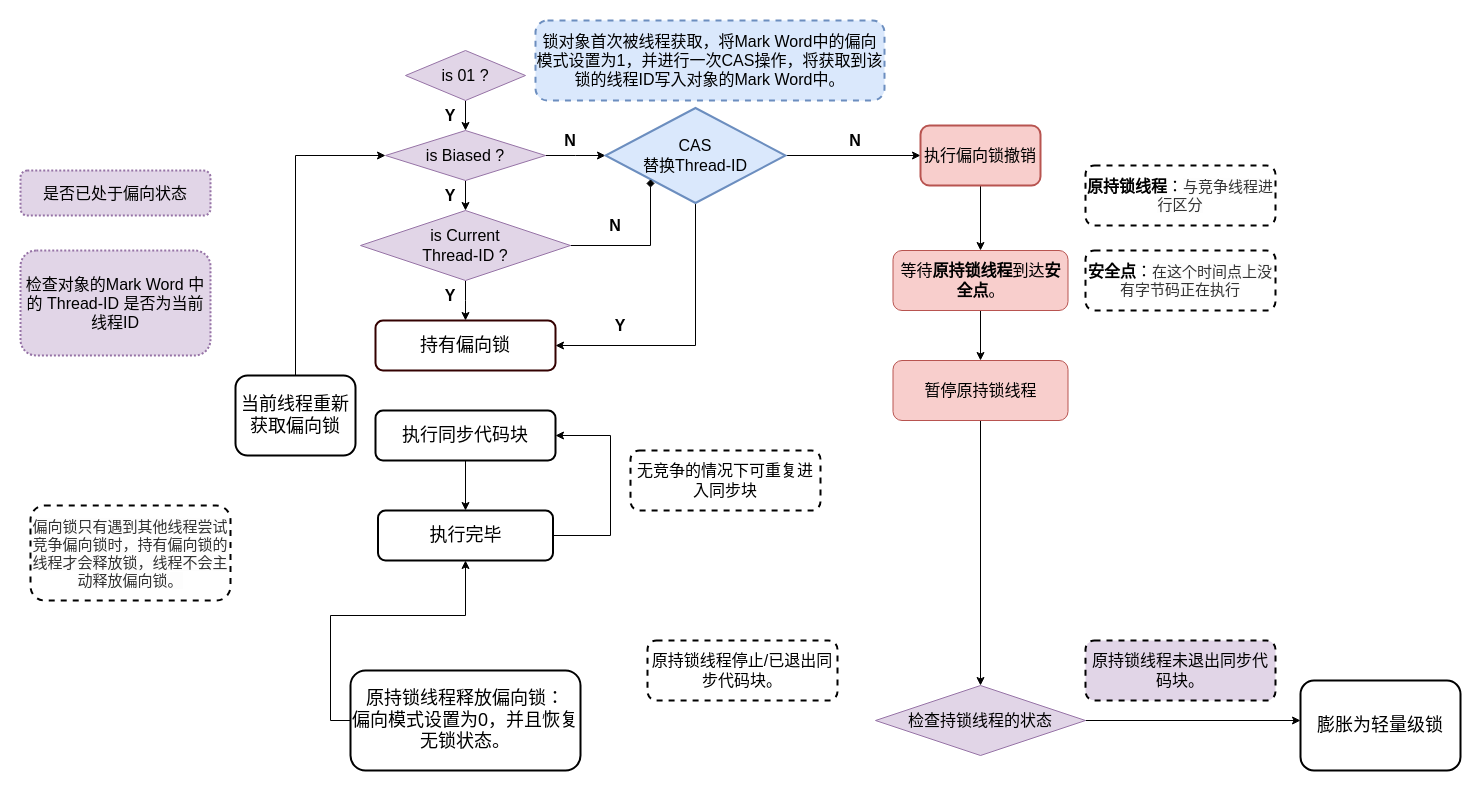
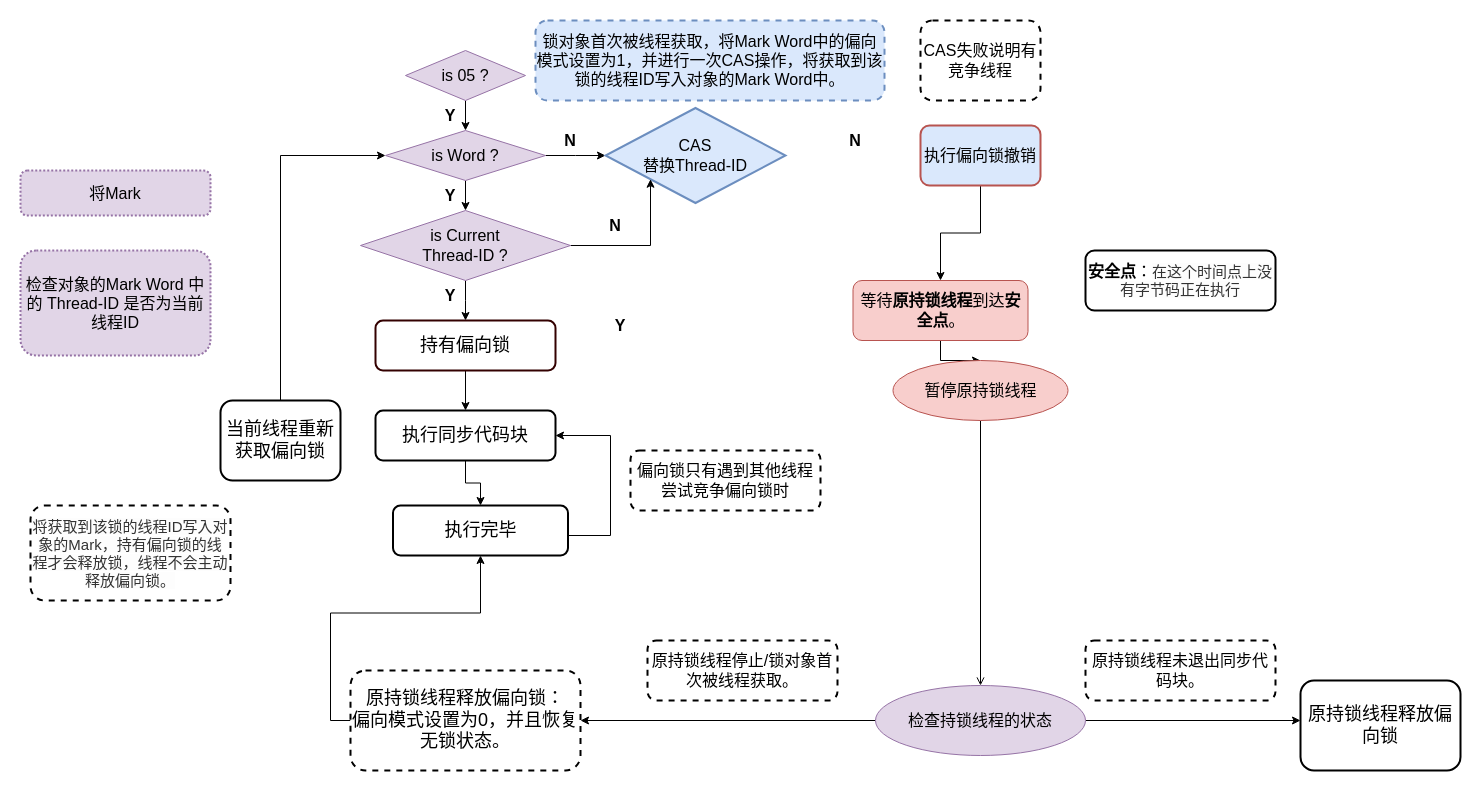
node "CAS失败说明有竞争线程": added
node "is 01 ?": label "is 01 ?" -> "is 05 ?"
node "is Biased ?": label "is Biased ?" -> "is Word ?"
edge "CAS 替换Thread-ID" -> "执行偏向锁撤销": removed
node "执行偏向锁撤销": fillcolor #f8cecc -> #dae8fc
edge "is Current Thread-ID ?" -> "CAS 替换Thread-ID": arrowhead diamond -> classic
node "是否已处于偏向状态": label "是否已处于偏向状态" -> "将Mark"
node "原持锁线程：与竞争线程进行区分": removed
node "等待原持锁线程到达安全点。": moved (981, 281) -> (941, 311)
node "安全点：在这个时间点上没有字节码正在执行": style dashed -> solid
edge "CAS 替换Thread-ID" -> "持有偏向锁": removed
edge "持有偏向锁" -> "执行同步代码块": added
node "暂停原持锁线程": shape rounded rectangle -> ellipse
node "当前线程重新获取偏向锁": moved (296, 416) -> (281, 441)
node "无竞争的情况下可重复进入同步块": label "无竞争的情况下可重复进入同步块" -> "偏向锁只有遇到其他线程尝试竞争偏向锁时"
node "执行完毕": moved (466, 536) -> (481, 531)
node "偏向锁只有遇到其他线程尝试竞争偏向锁时，持有偏向锁的线程才会释放锁，线程不会主动释放偏向锁。": label "偏向锁只有遇到其他线程尝试竞争偏向锁时，持有偏向锁的线程才会释放锁，线程不会主动释放偏向锁。" -> "将获取到该锁的线程ID写入对象的Mark，持有偏向锁的线程才会释放锁，线程不会主动释放偏向锁。"
node "原持锁线程停止/已退出同步代码块。": label "原持锁线程停止/已退出同步代码块。" -> "原持锁线程停止/锁对象首次被线程获取。"
node "原持锁线程未退出同步代码块。": fillcolor #e1d5e7 -> #ffffff
edge "暂停原持锁线程" -> "检查持锁线程的状态": arrowhead classic -> open
node "原持锁线程释放偏向锁： 偏向模式设置为0，并且恢复无锁状态。": style solid -> dashed
edge "检查持锁线程的状态" -> "原持锁线程释放偏向锁： 偏向模式设置为0，并且恢复无锁状态。": added
node "检查持锁线程的状态": shape diamond -> ellipse
node "膨胀为轻量级锁": label "膨胀为轻量级锁" -> "原持锁线程释放偏向锁"
